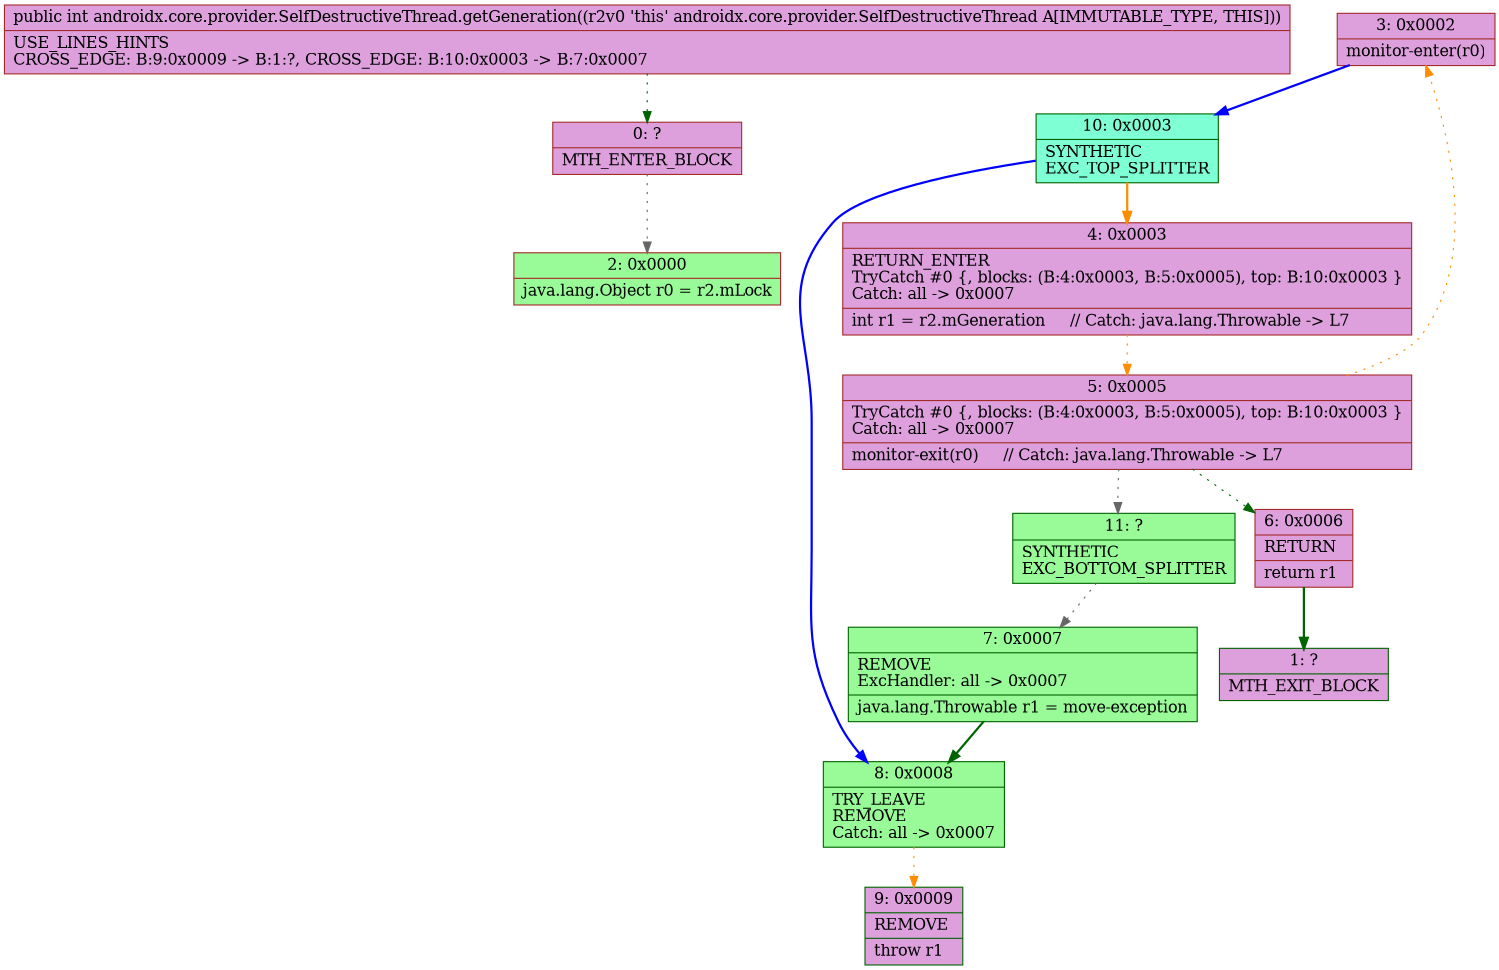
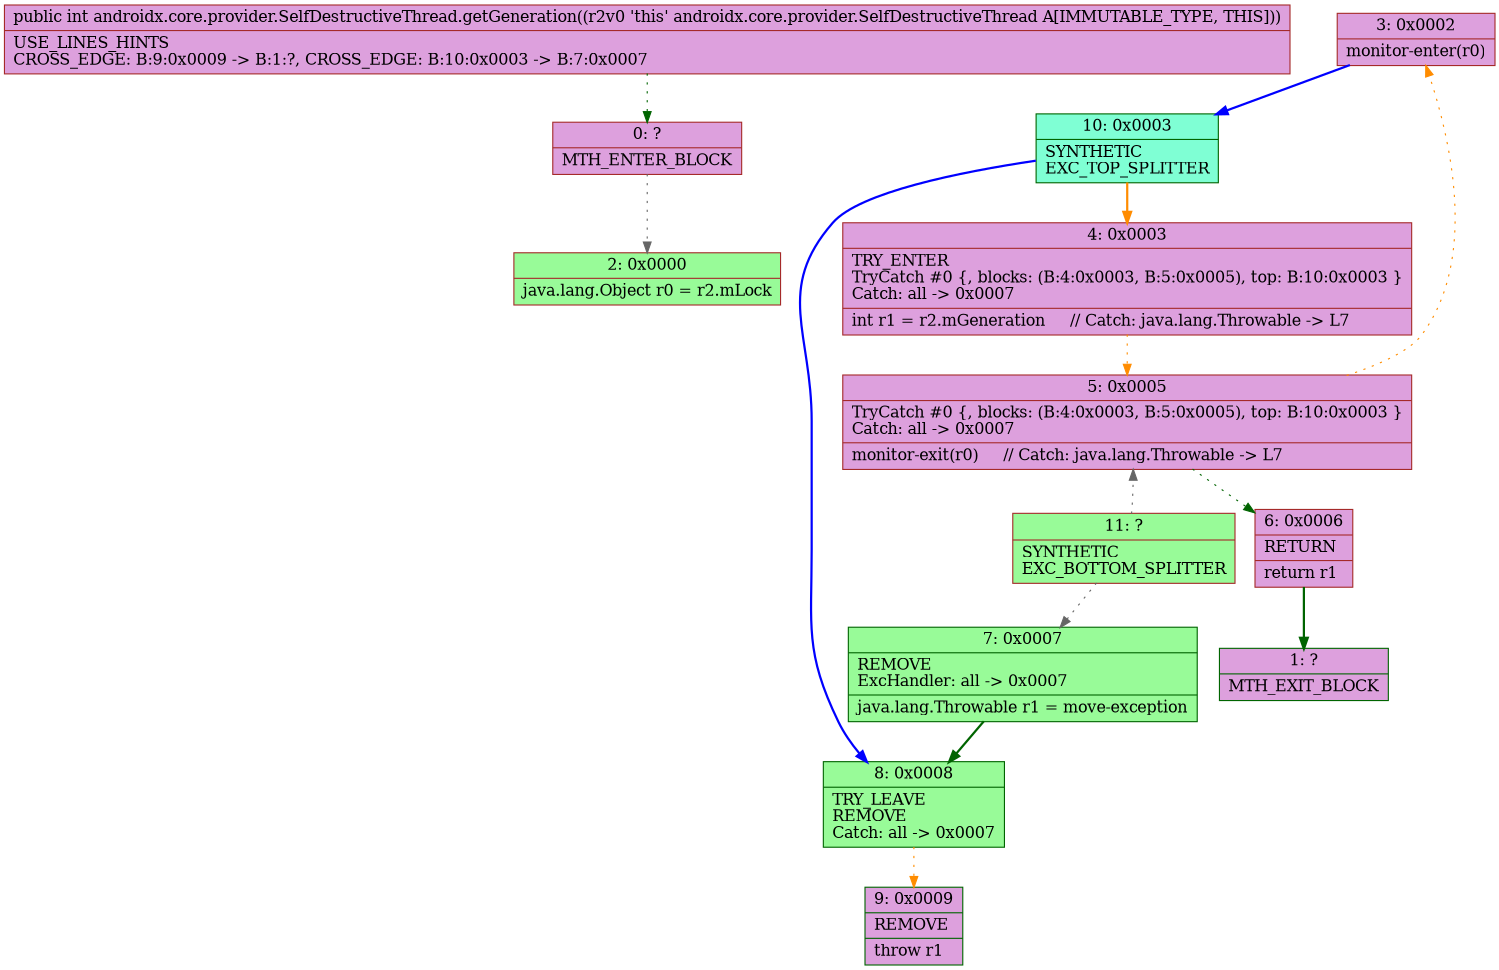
node "4: 0x0003": text "RETURN_ENTER" -> "TRY_ENTER"
edge "5: 0x0005" -> "11: ?": reversed
node "11: ?": color darkgreen -> brown
